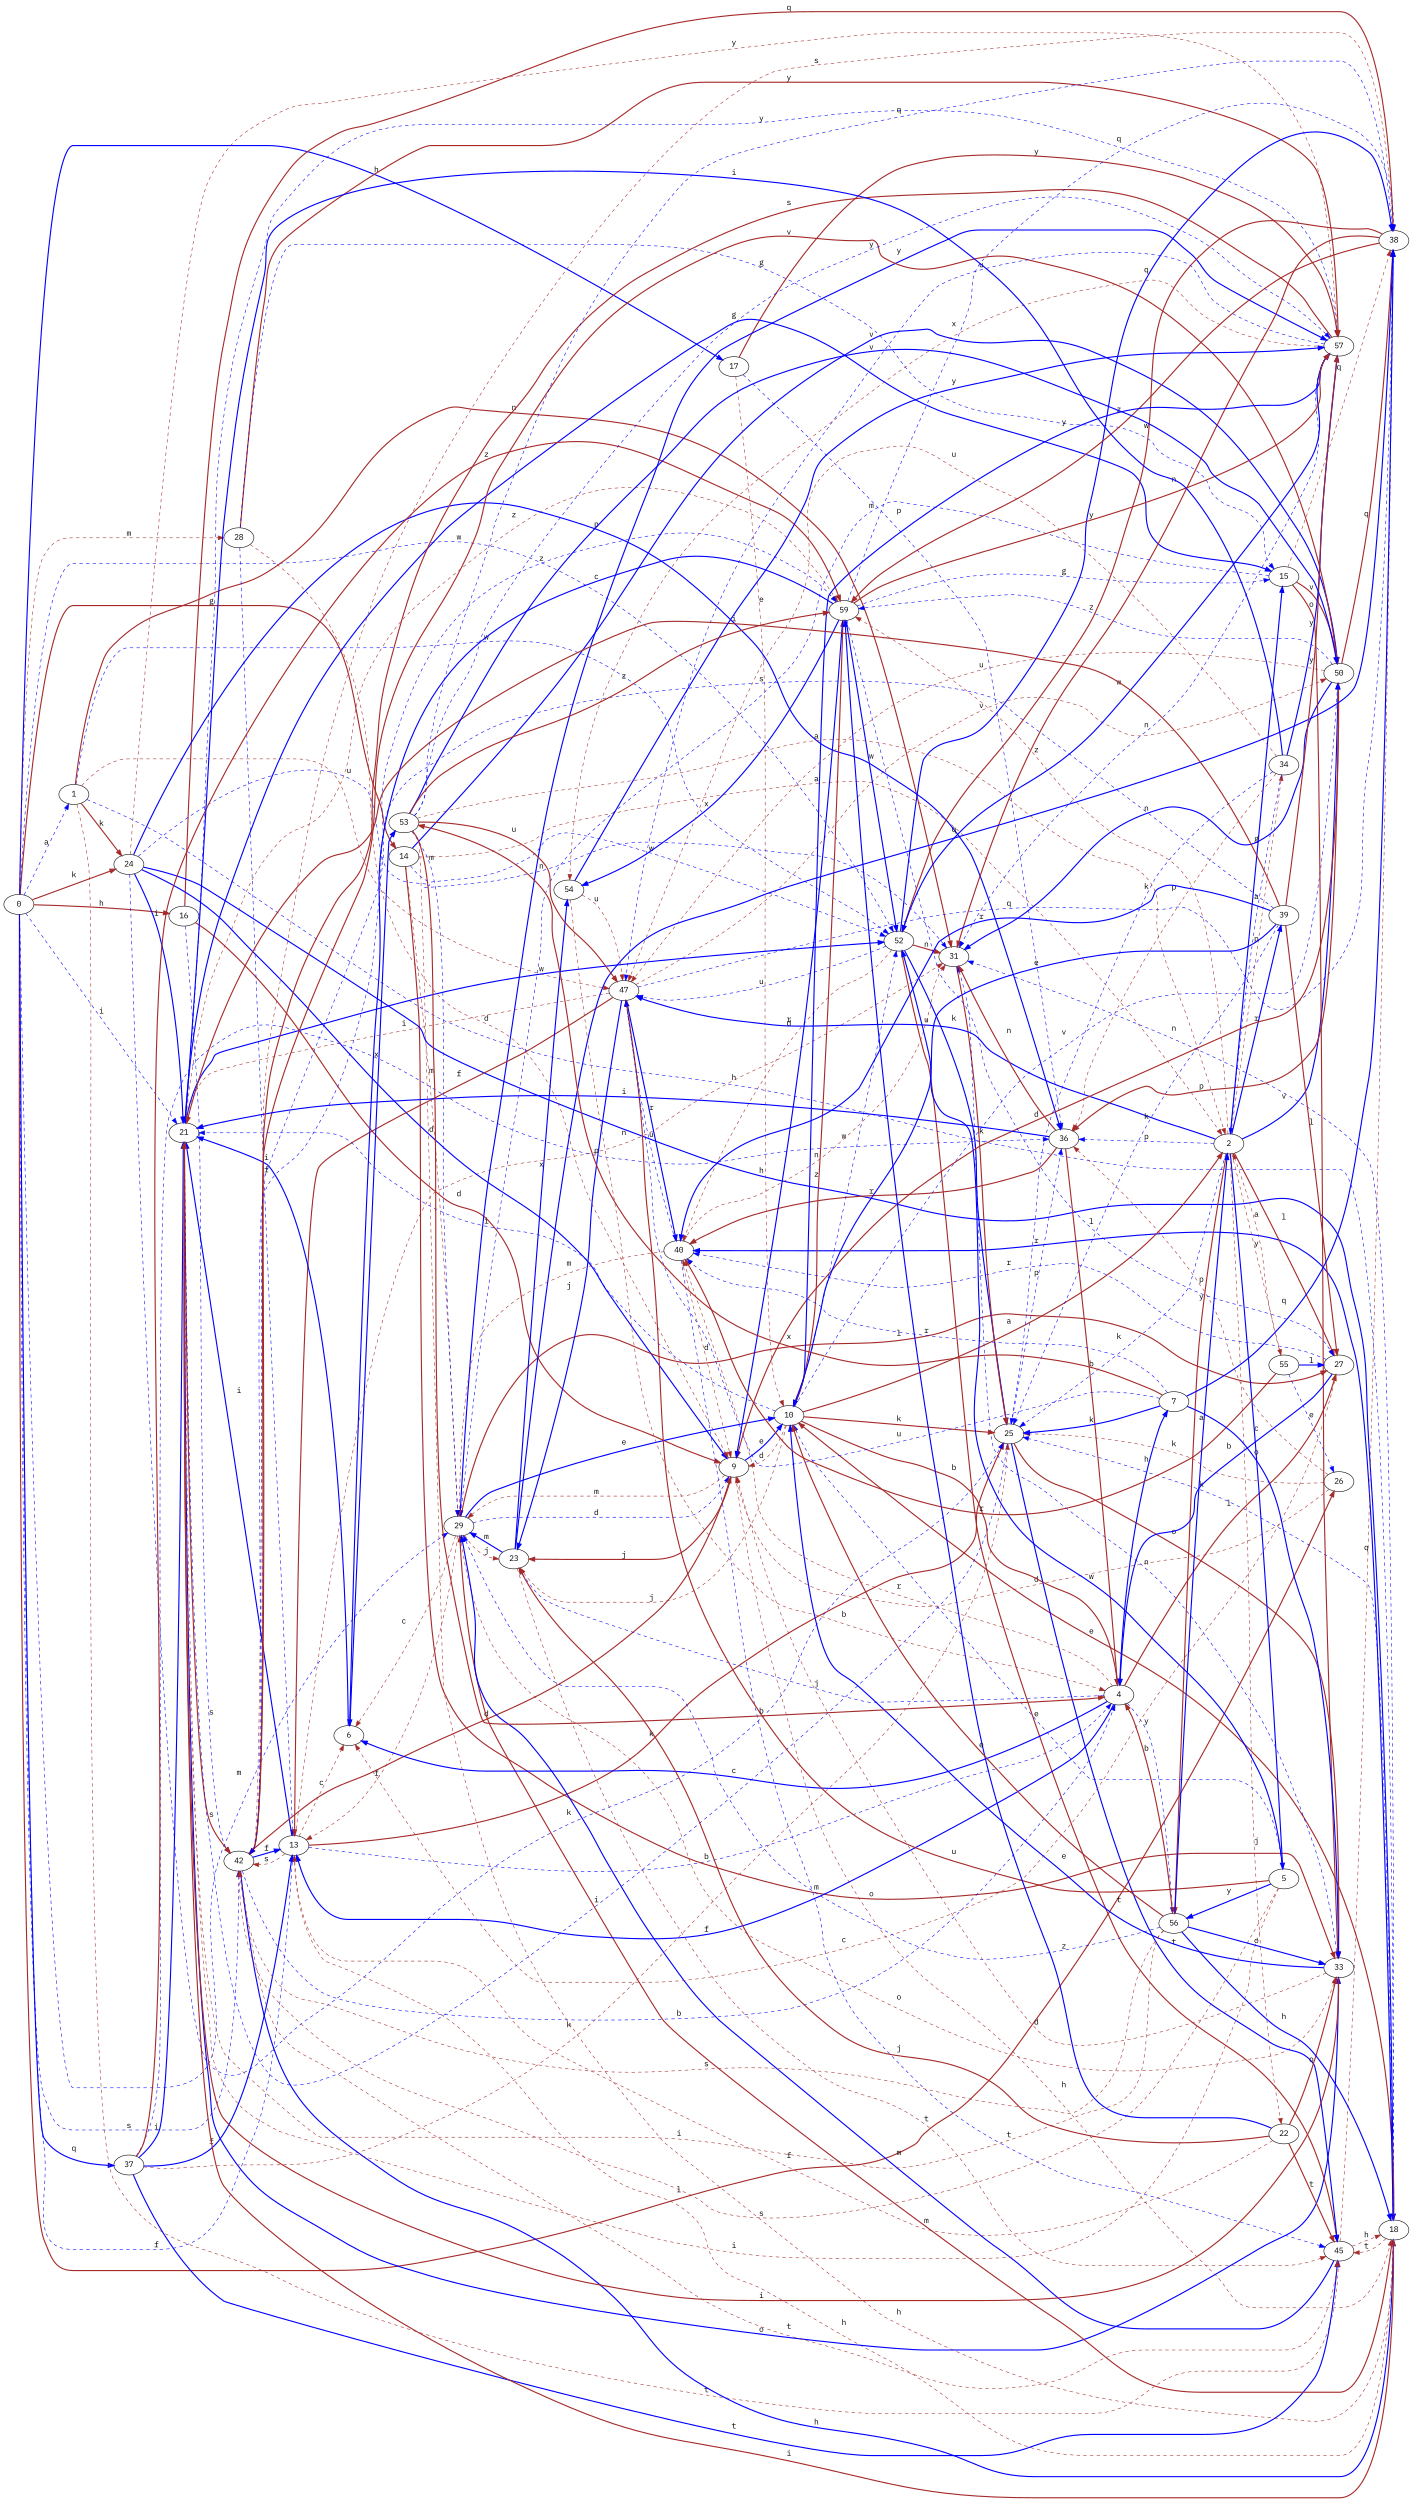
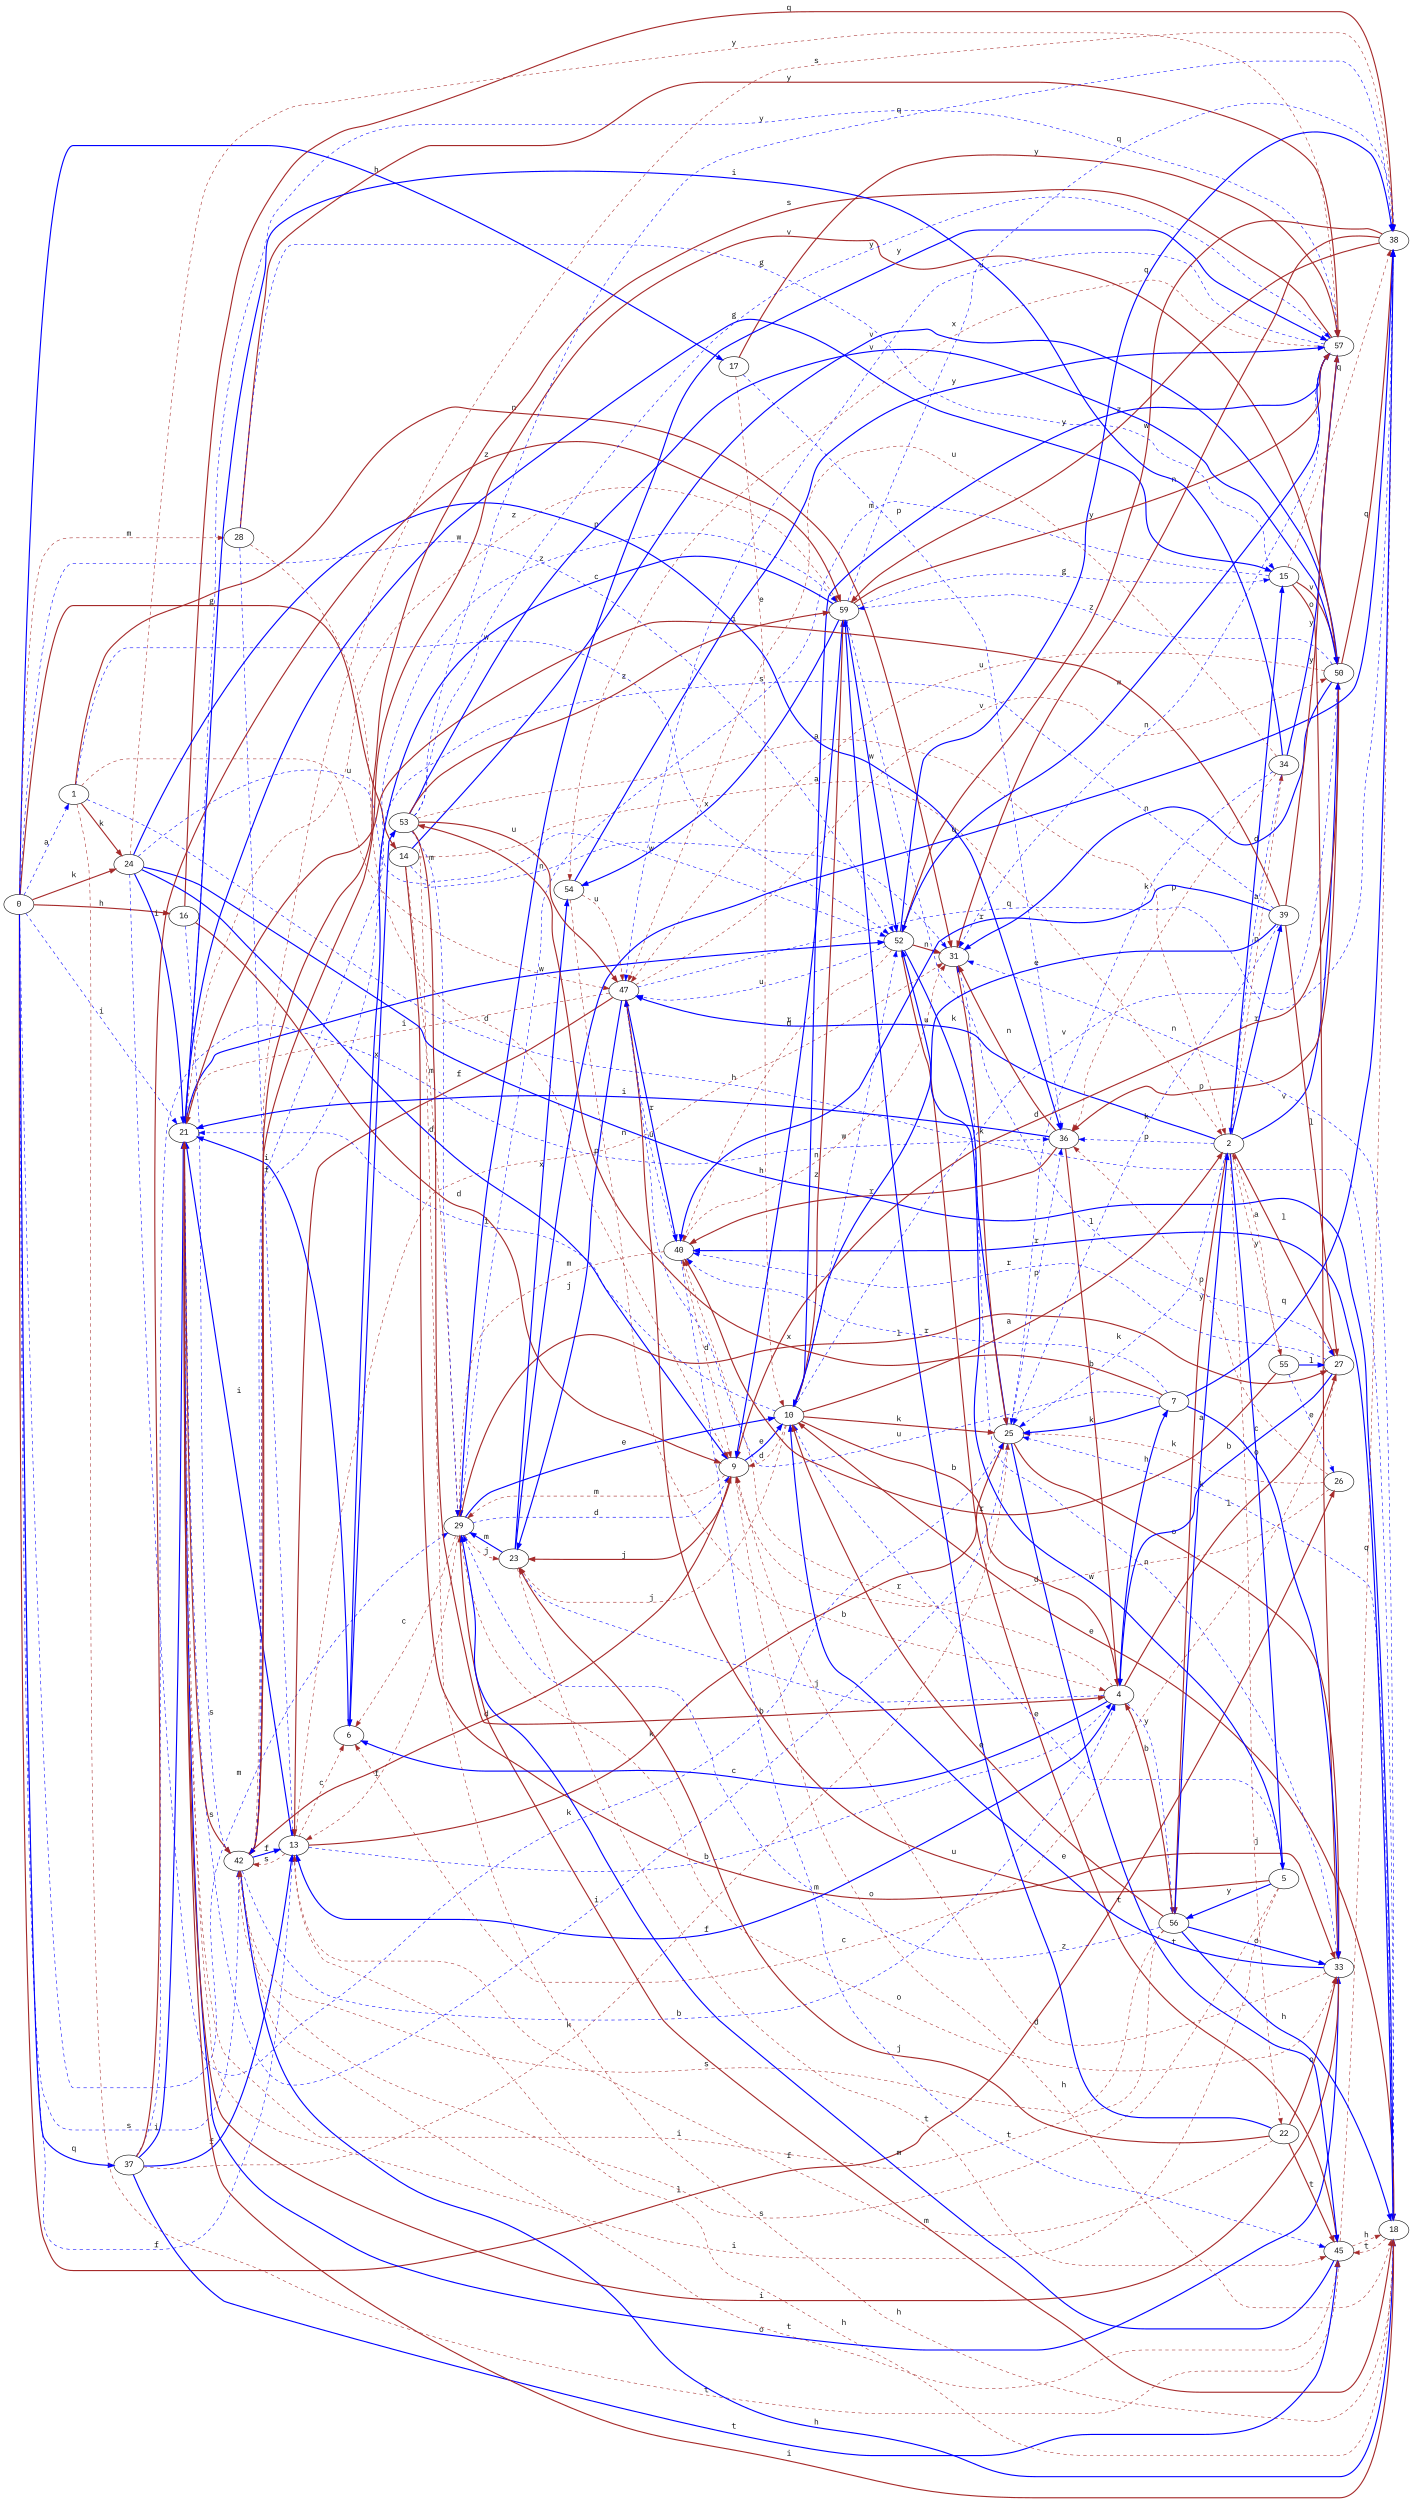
edge "2" -> "59": removed, label "z"
edge "2" -> "15": label "g" -> "d"
